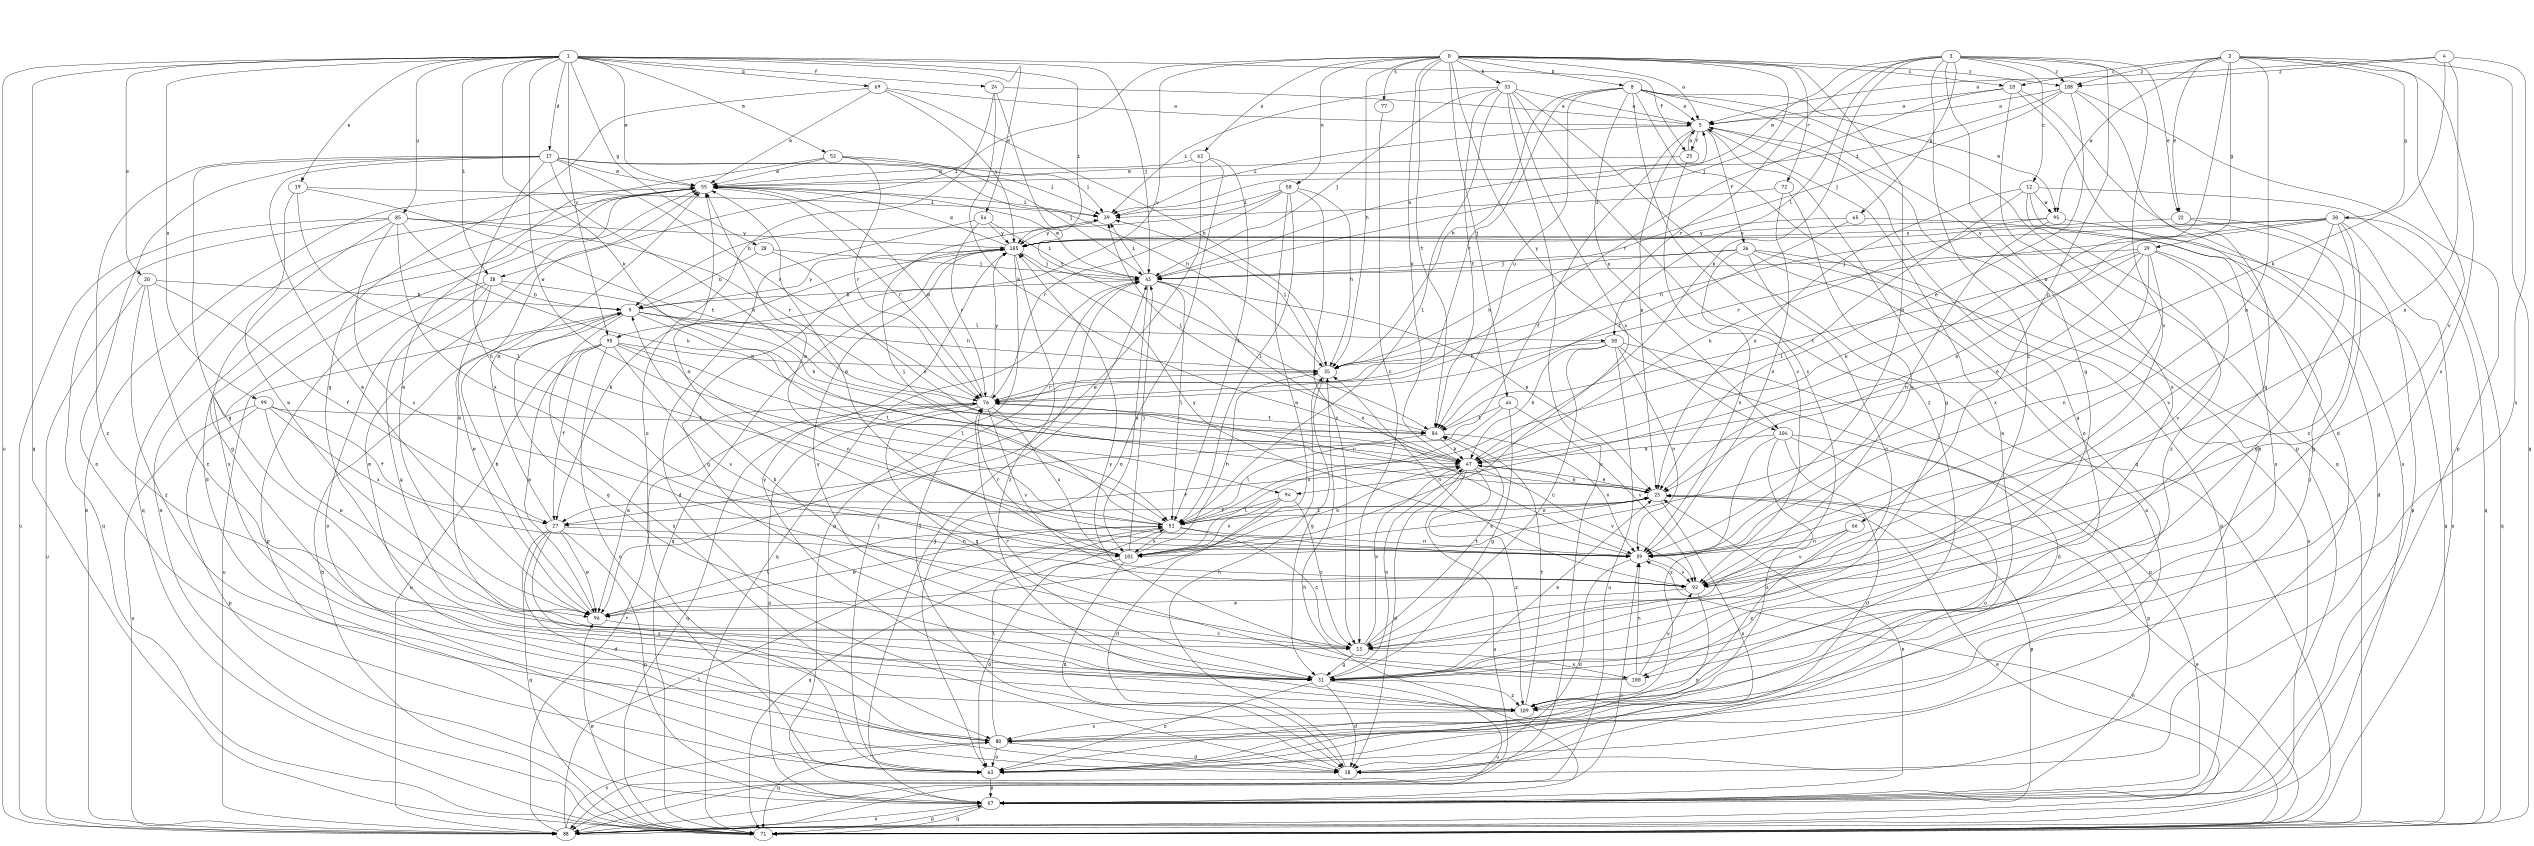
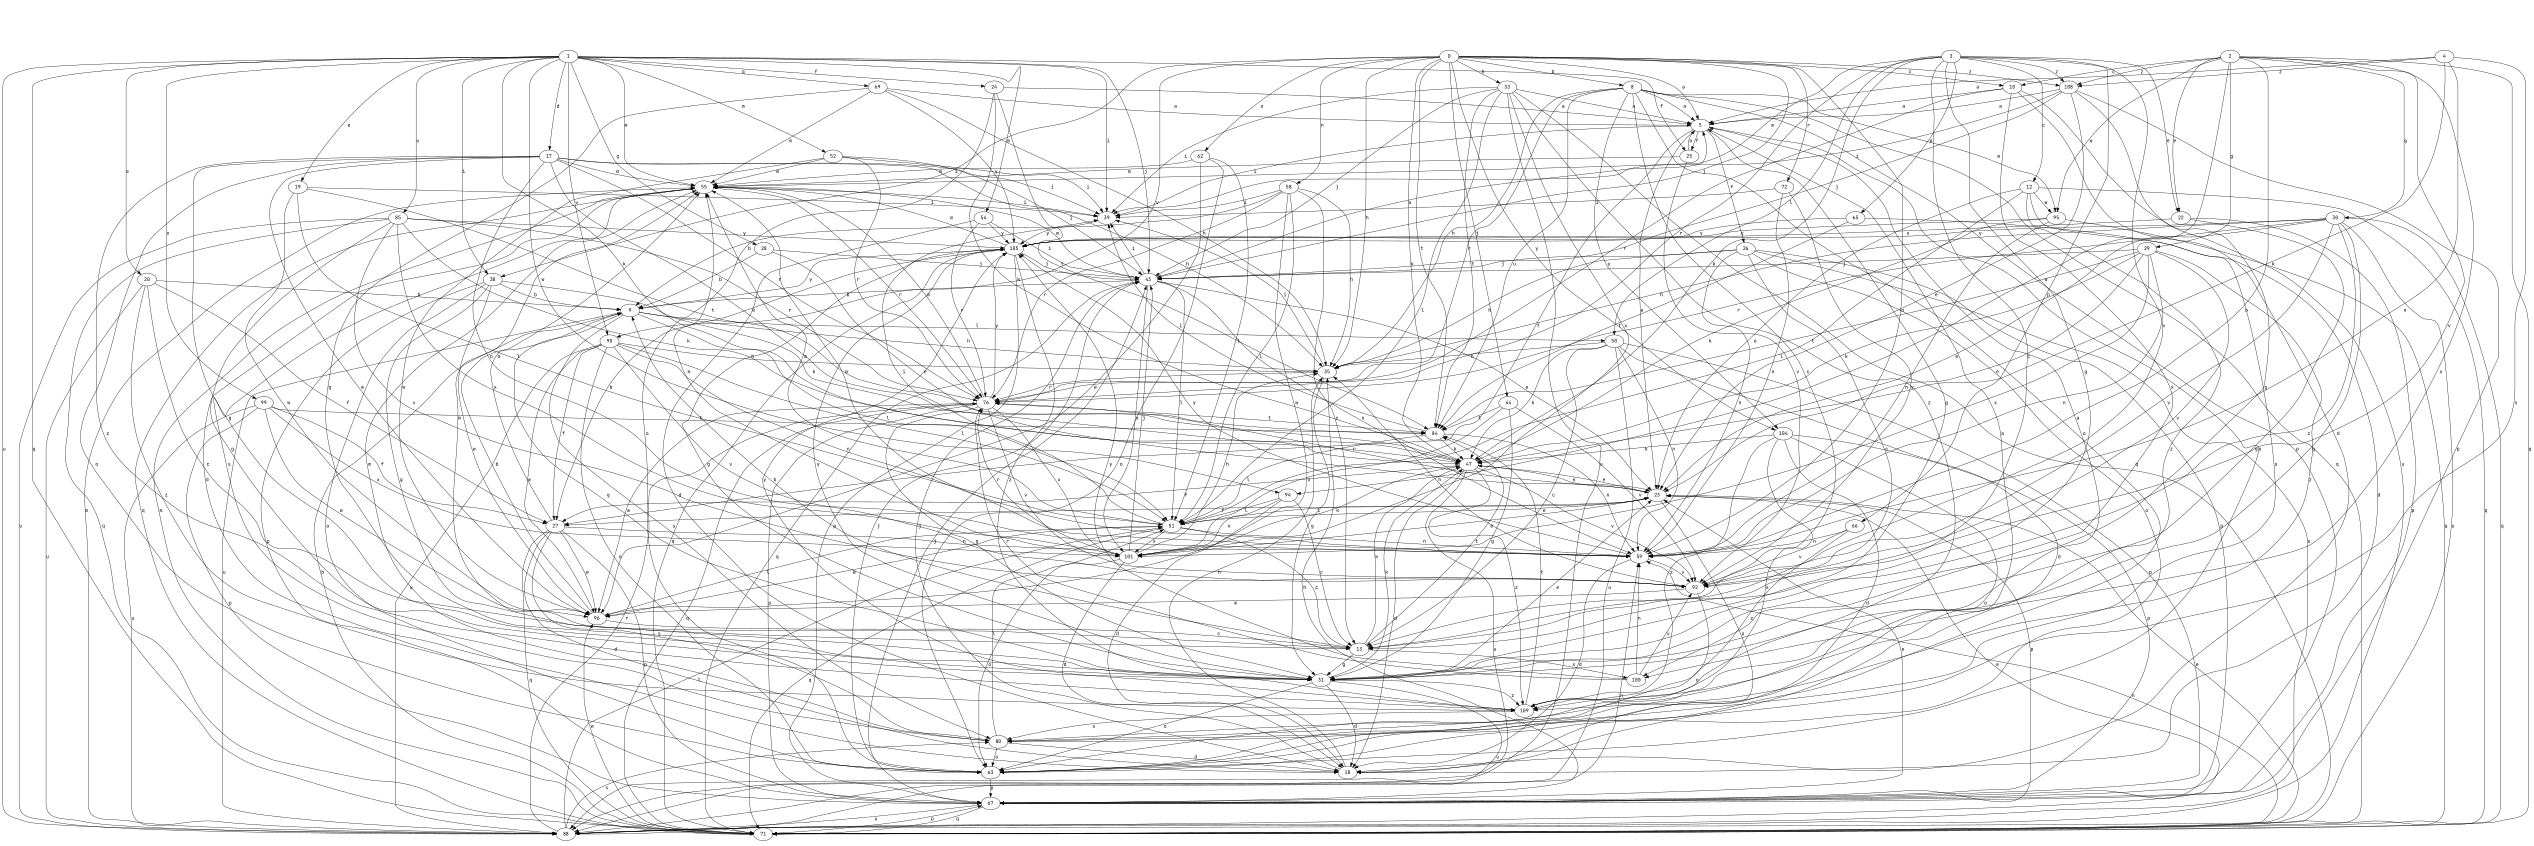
edge "1" -> "105": now "1" -> "39"
node "77": removed
edge "80" -> "71": removed, label "q"
